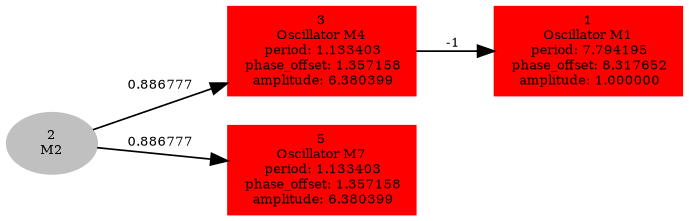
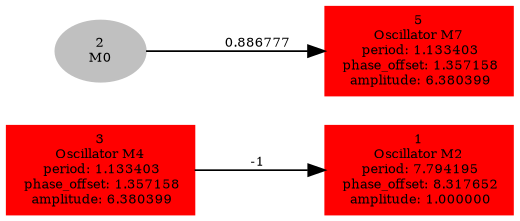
node "1": text "Oscillator M1" -> "Oscillator M2"
edge "2" -> "3": removed, label "0.886777"
node "2": text "M2" -> "M0"
